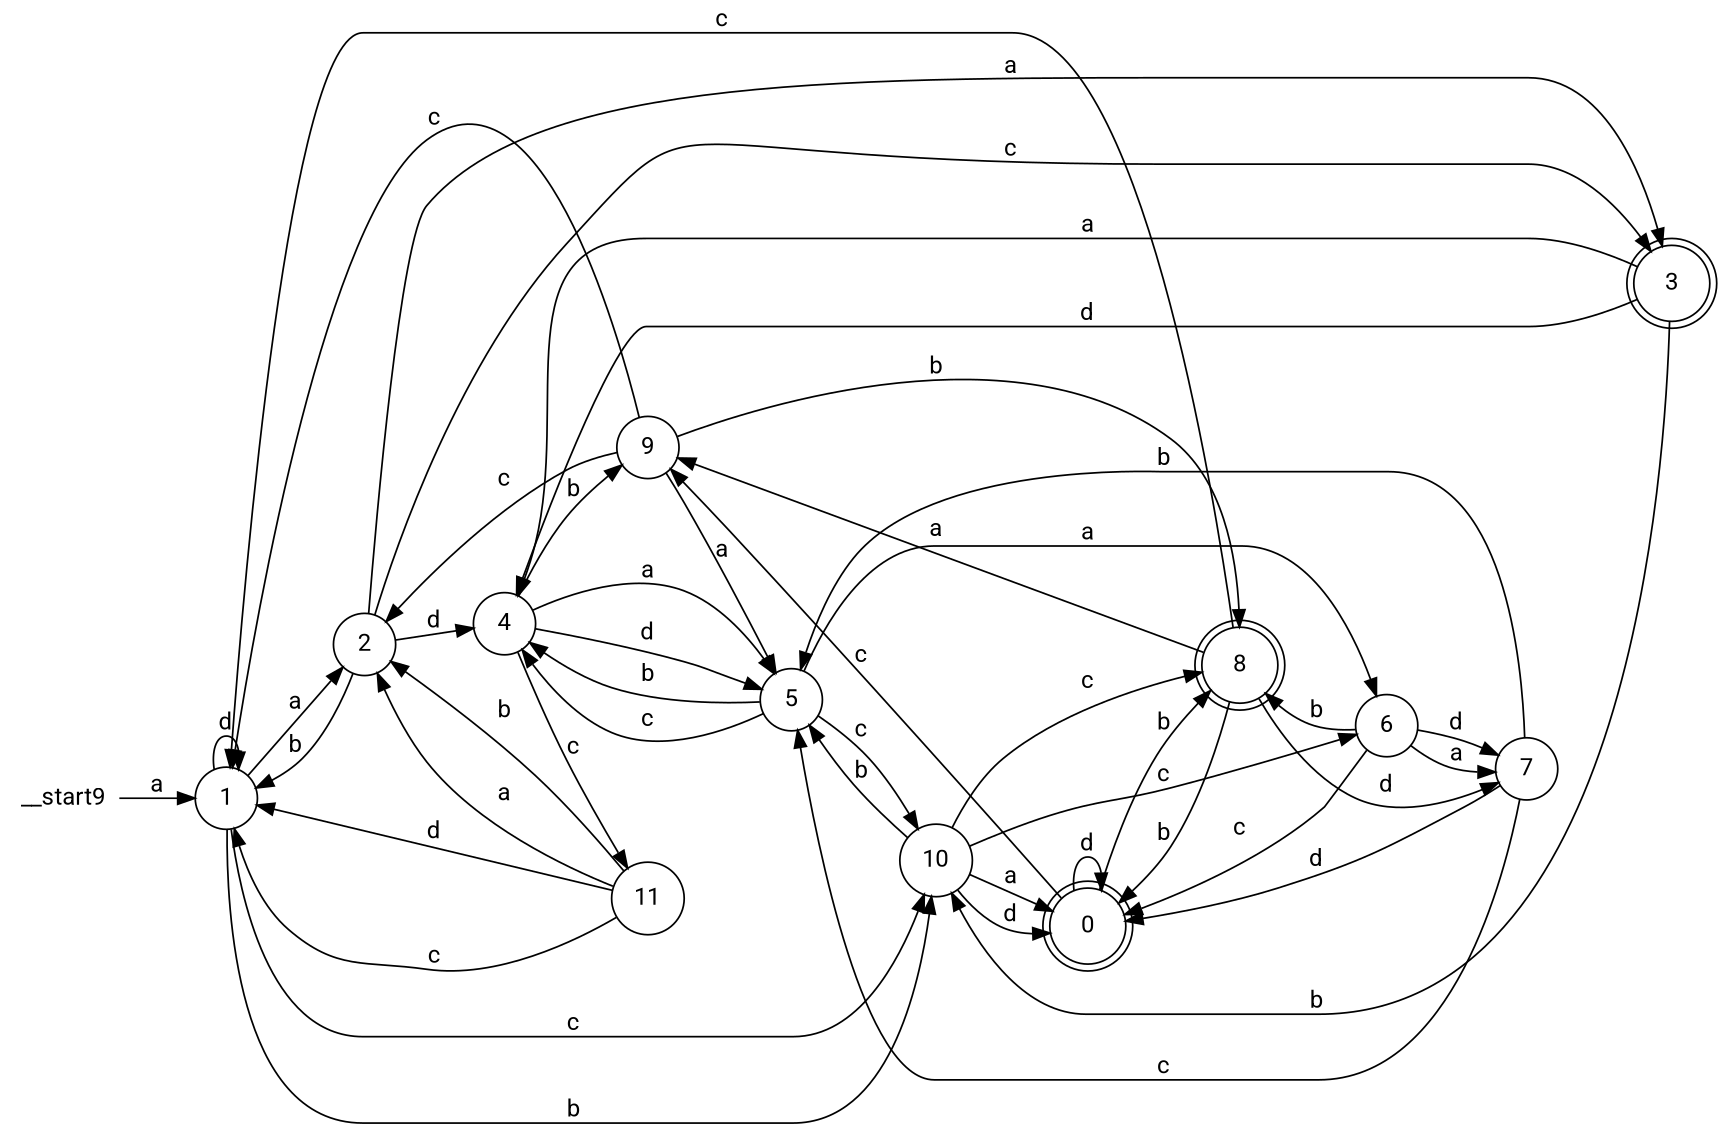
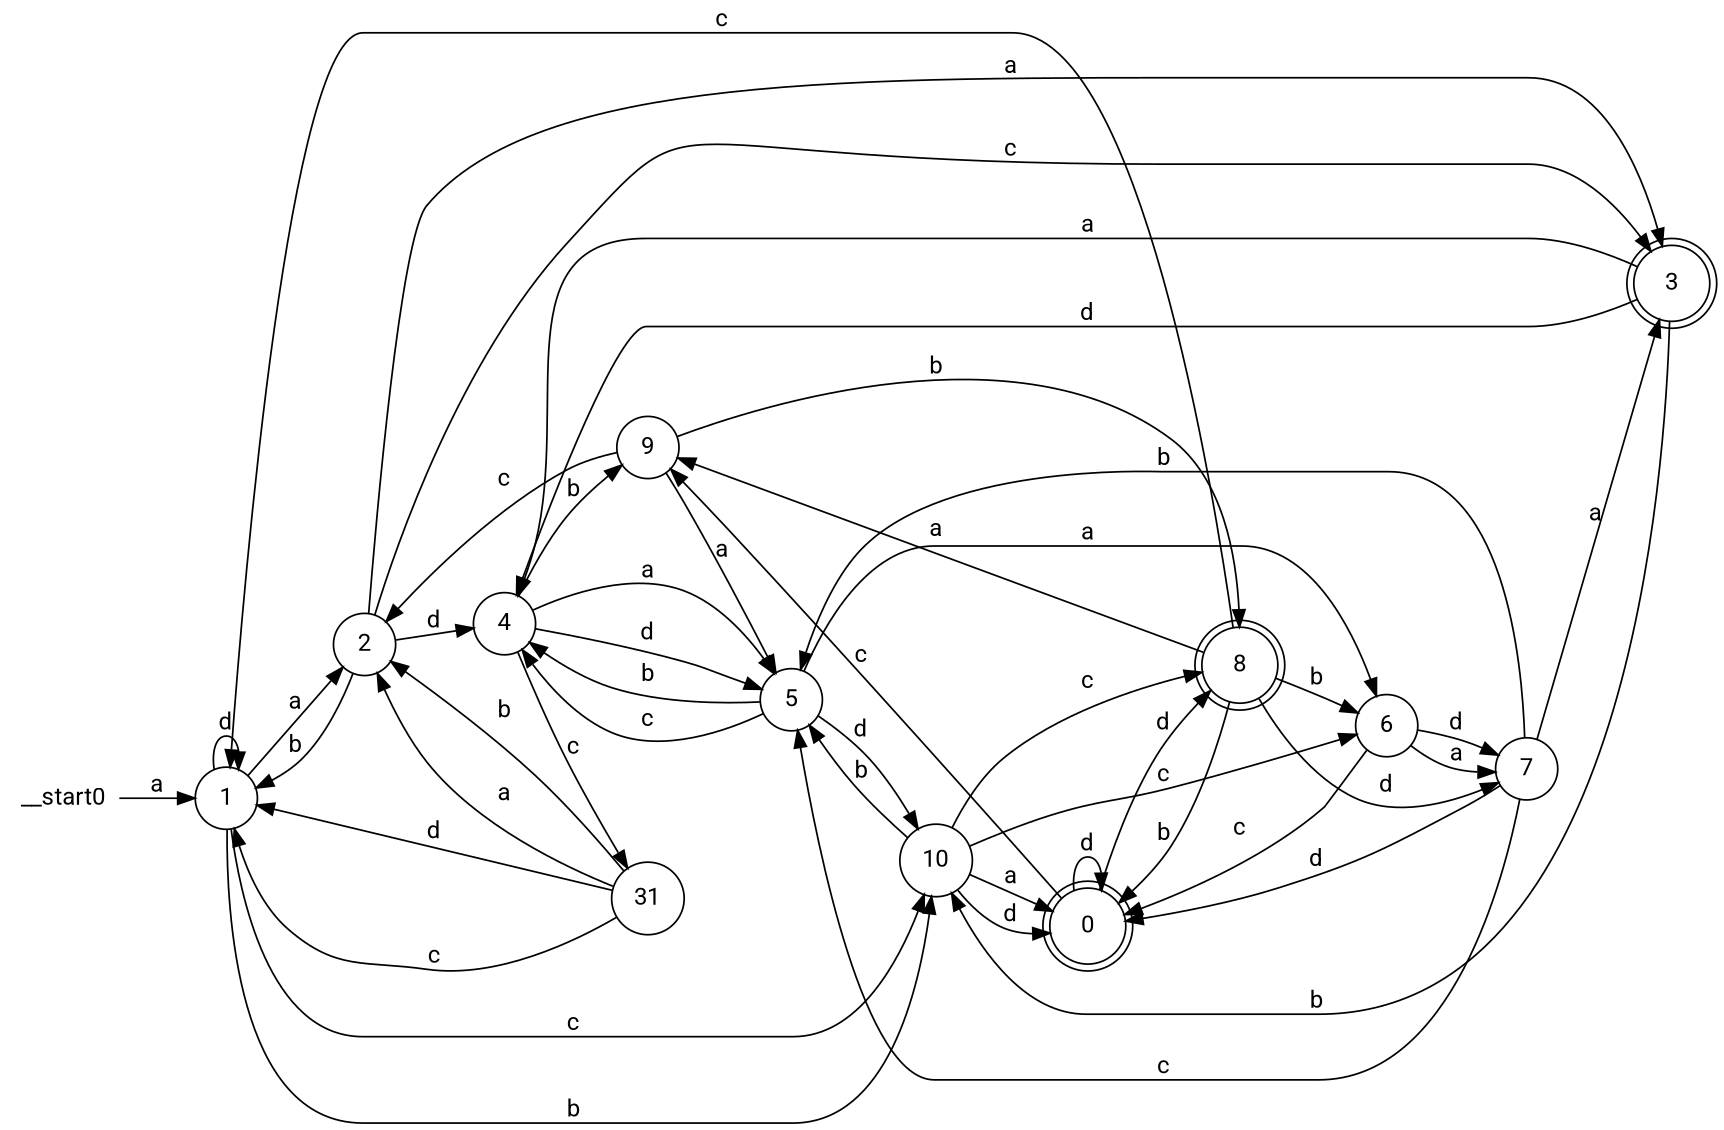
edge "9" -> "1": removed, label "c"
edge "7" -> "3": added, label "a"
edge "0" -> "8": label "b" -> "d"
edge "6" -> "8": reversed
edge "5" -> "10": label "c" -> "d"
node "__start9": label "__start9" -> "__start0"
node "11": label "11" -> "31"
